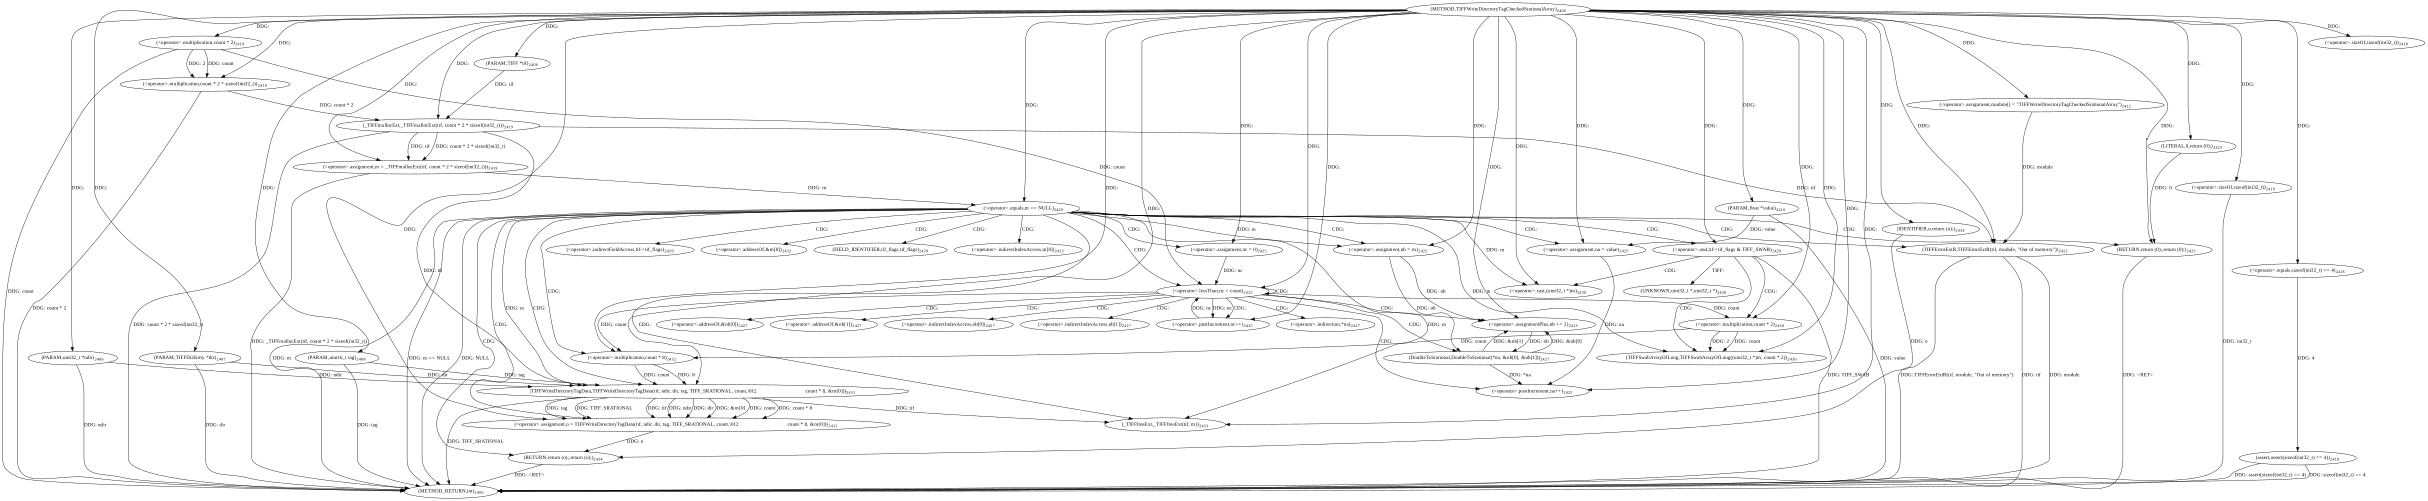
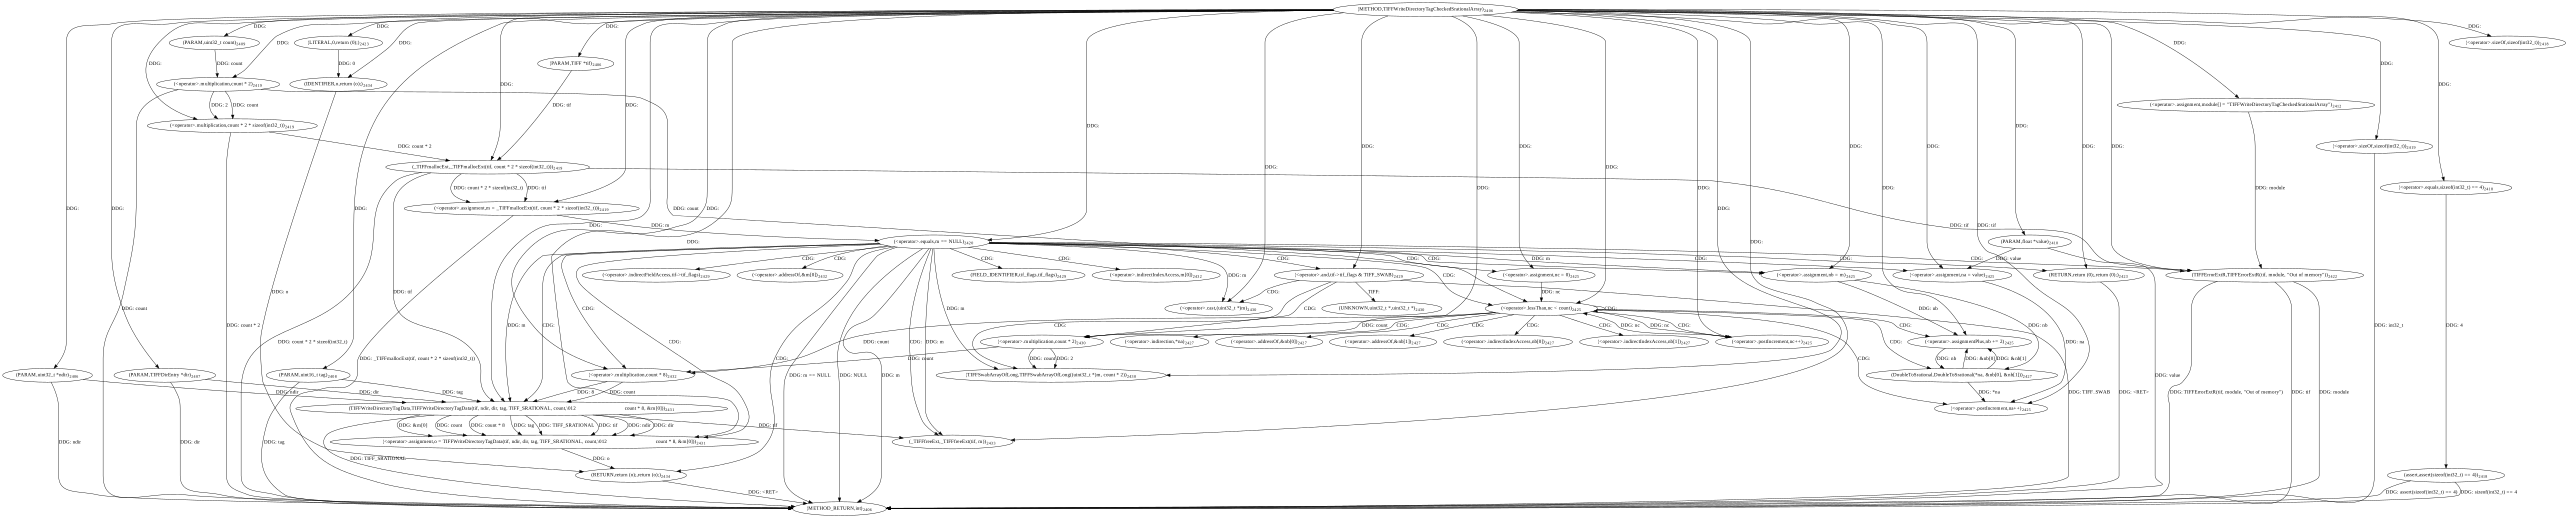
node "(PARAM,uint32_t count)": added
edge "(LITERAL,0,return (0);)" -> "(RETURN,return (0);,return (0);)": now "(LITERAL,0,return (0);)" -> "(IDENTIFIER,o,return (o);)"
edge "(METHOD,TIFFWriteDirectoryTagCheckedSrationalArray)" -> "(<operator>.postIncrement,na++)": label "DDG: " -> "DDG: tif"
